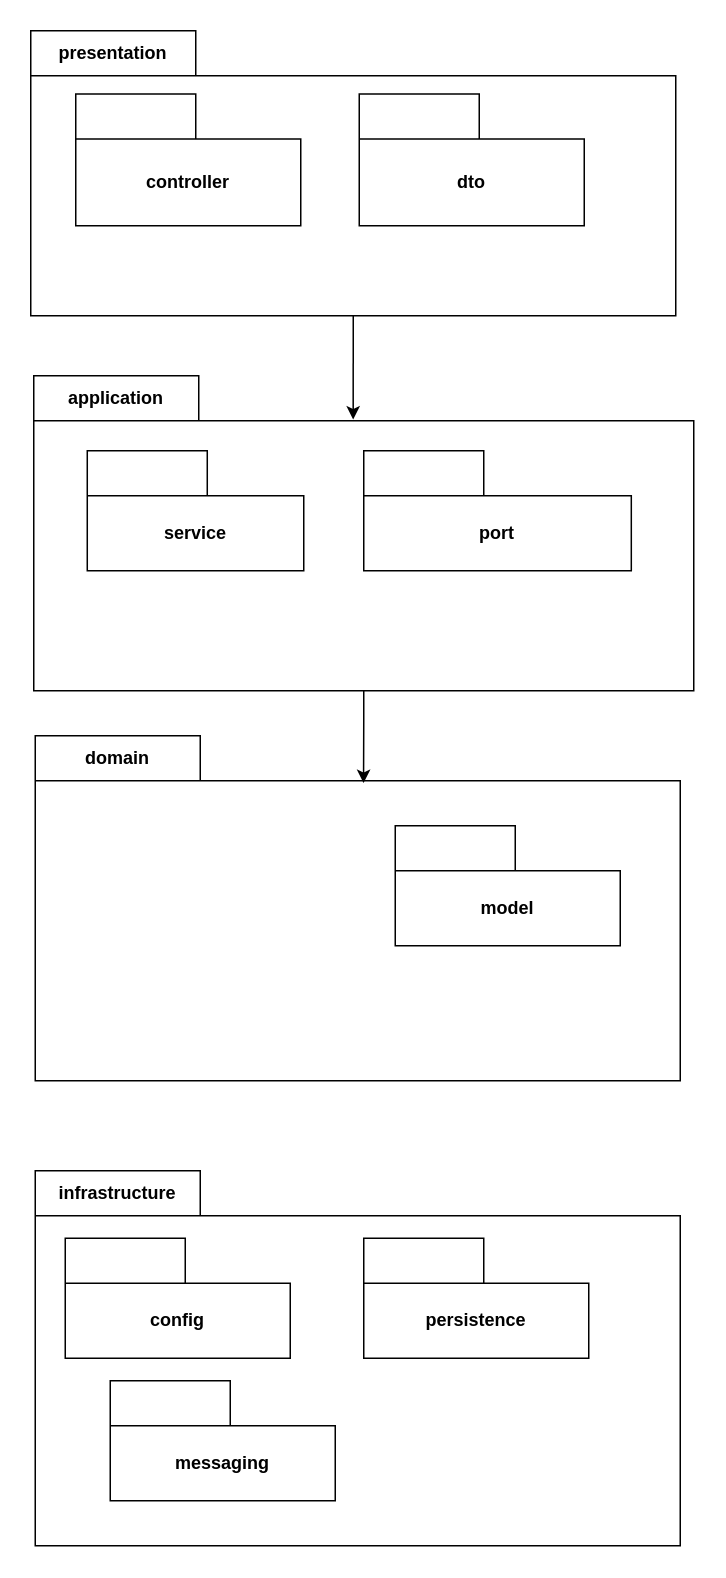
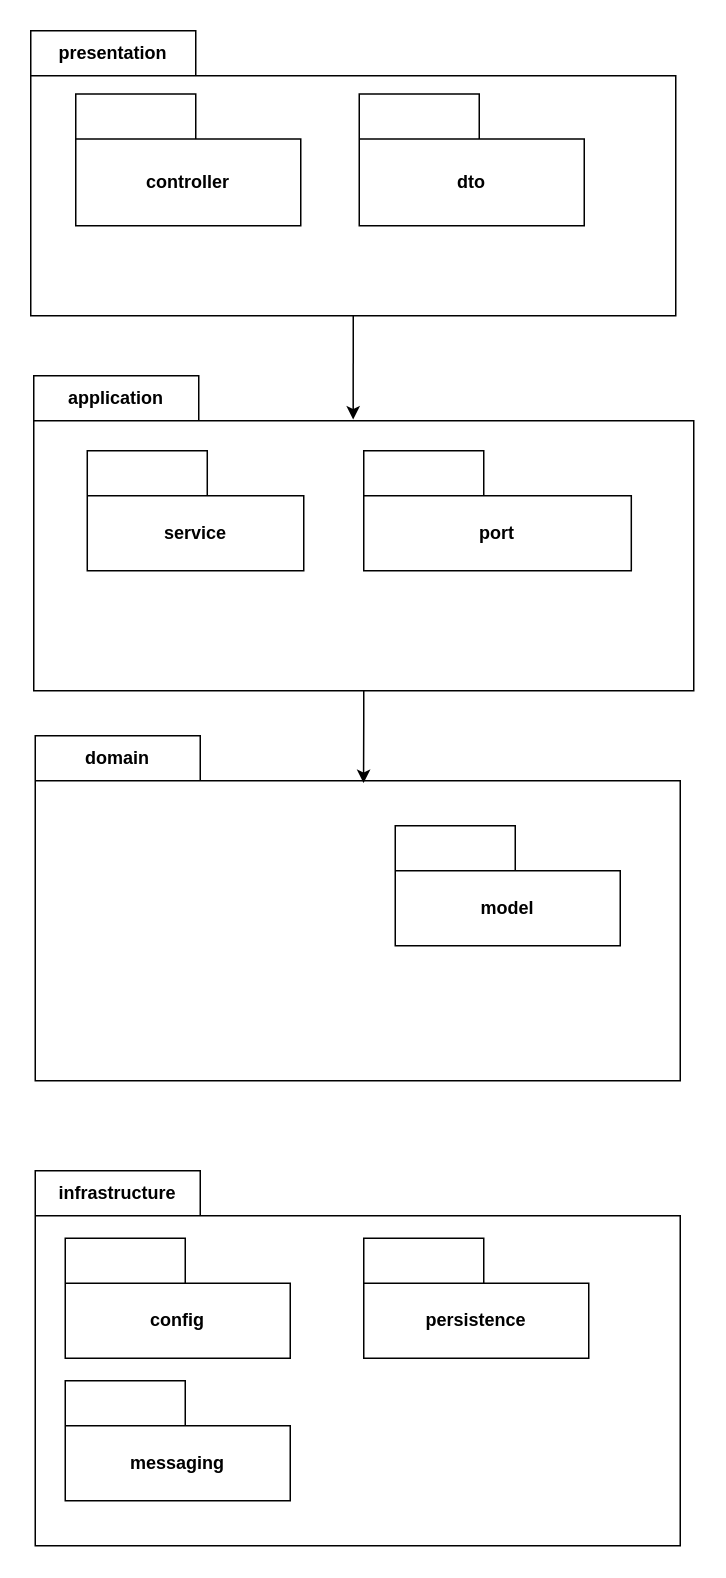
node "messaging": moved (223, 1441) -> (178, 1441)
